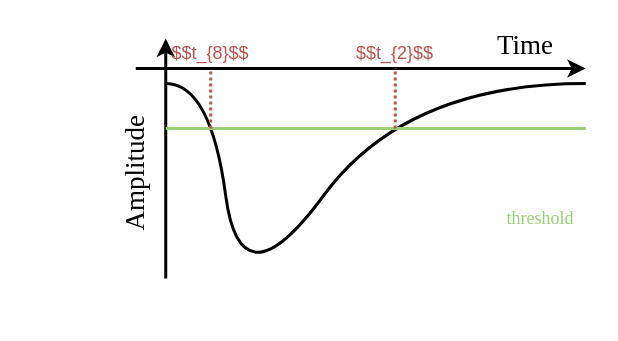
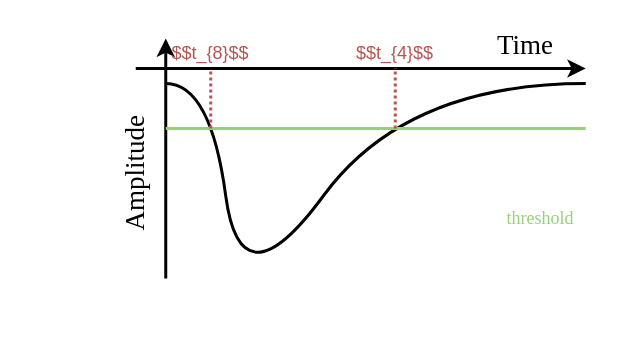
node "$$t_{2}$$": label "$$t_{2}$$" -> "$$t_{4}$$"
